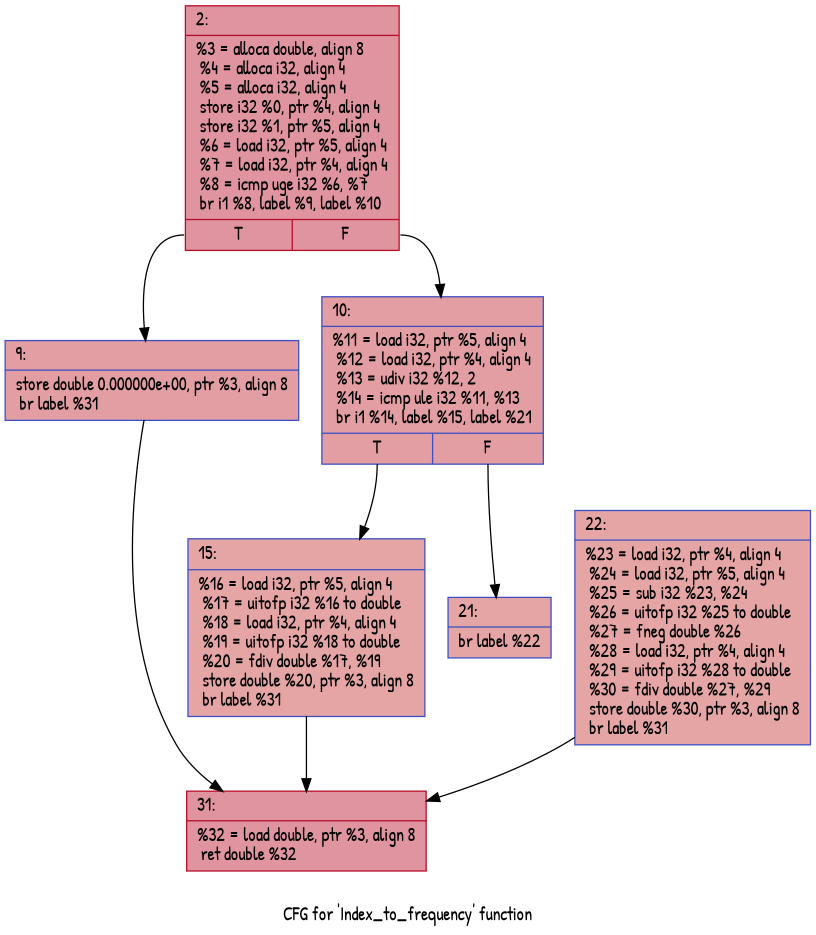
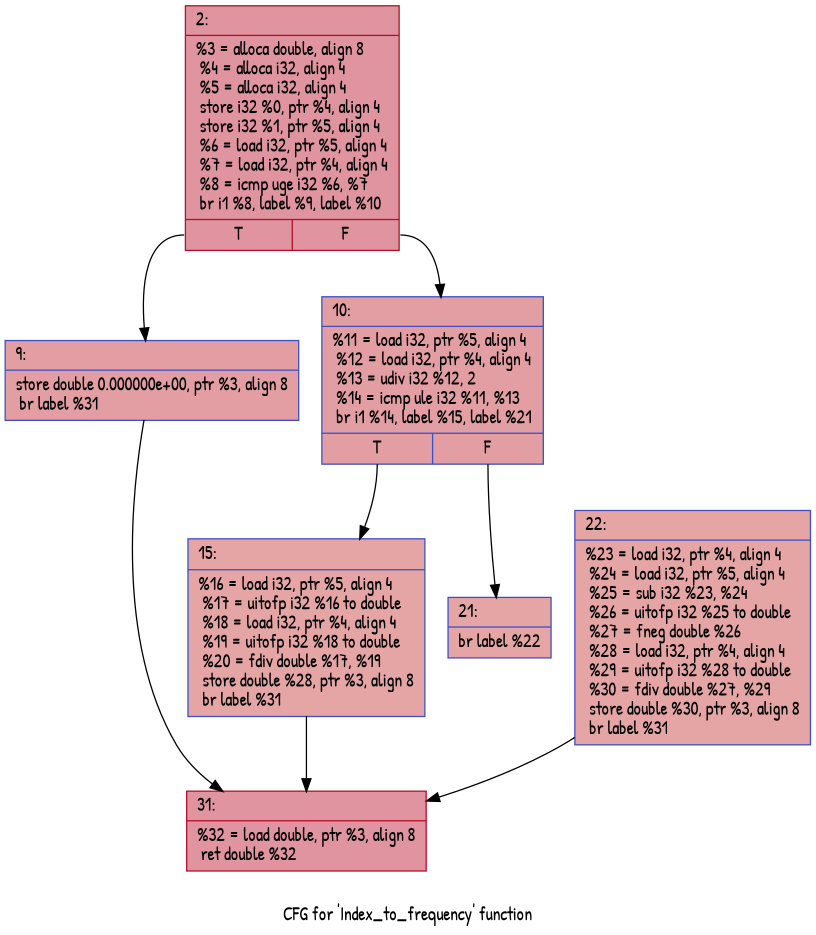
node "15:": text "store double %20, ptr %3, align 8" -> "store double %28, ptr %3, align 8"
